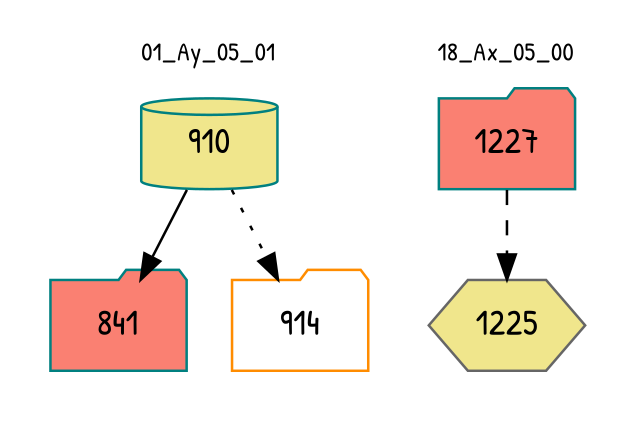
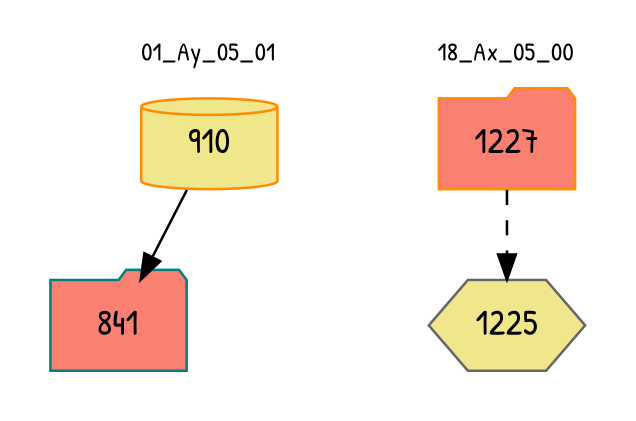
node "910": color teal -> darkorange
node "1227": color teal -> darkorange
node "914": removed
